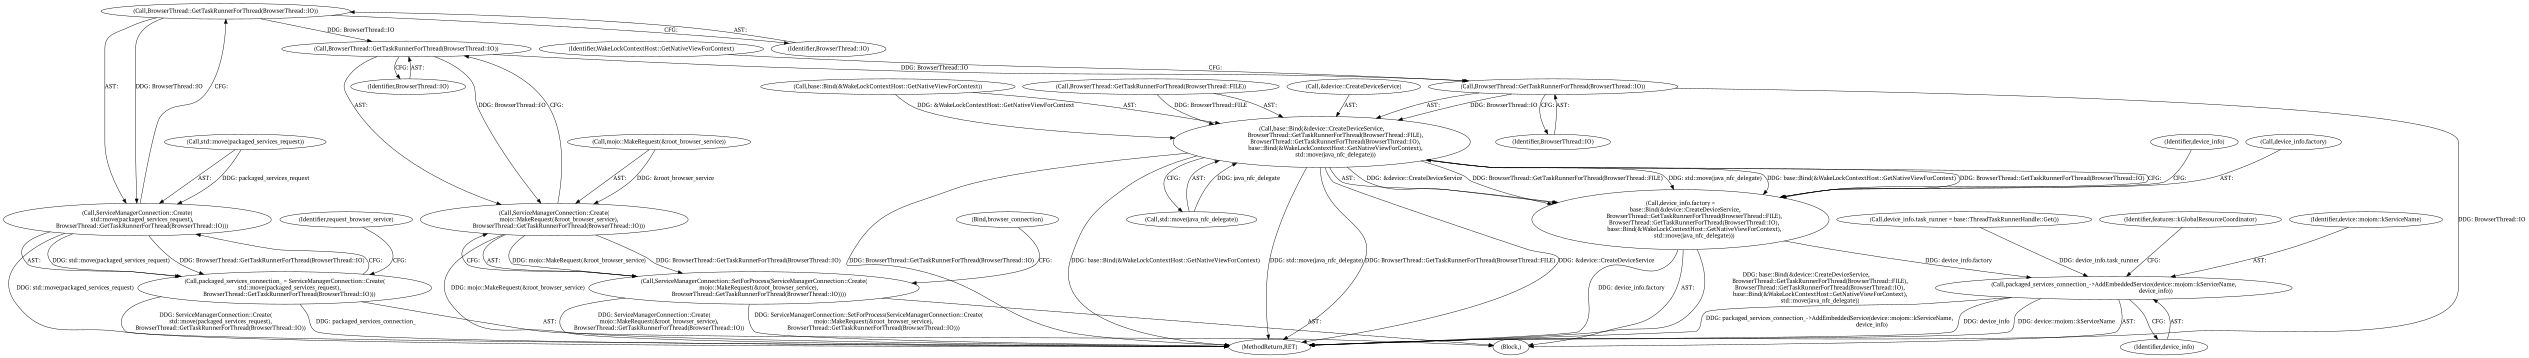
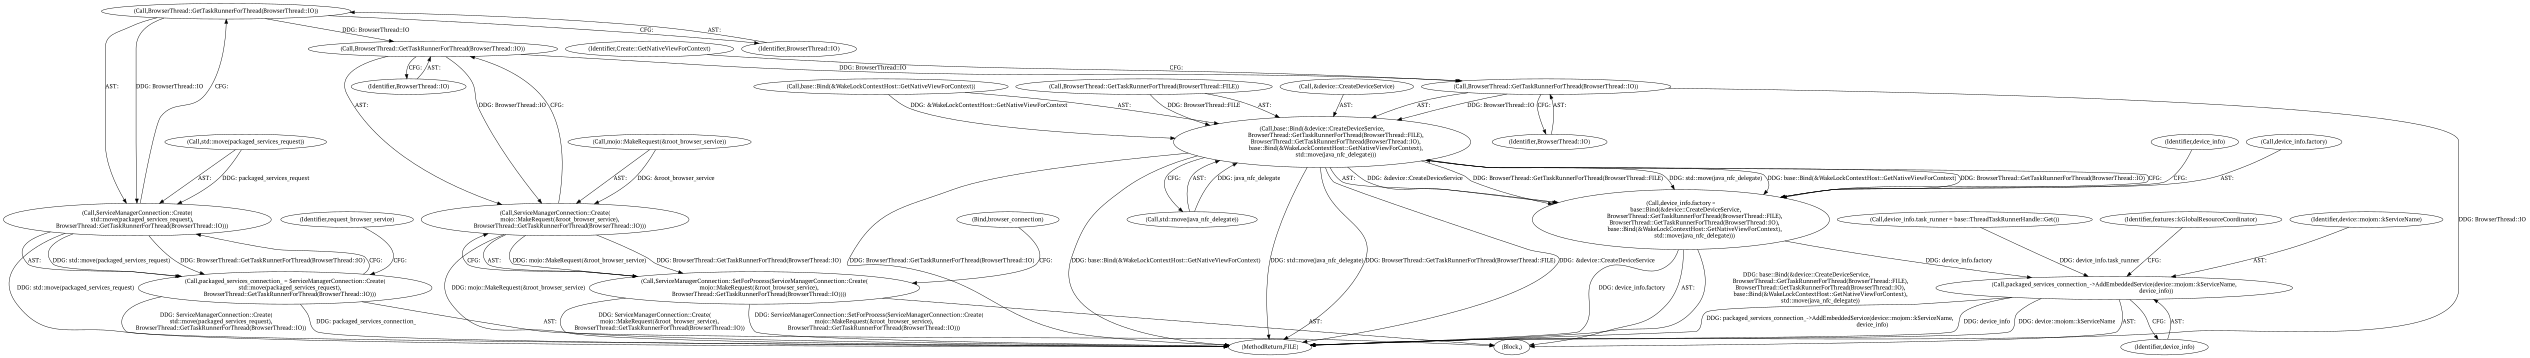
node "(Identifier,WakeLockContextHost::GetNativeViewForContext)": label "(Identifier,WakeLockContextHost::GetNativeViewForContext)" -> "(Identifier,Create::GetNativeViewForContext)"
node "(MethodReturn,RET)": label "(MethodReturn,RET)" -> "(MethodReturn,FILE)"
